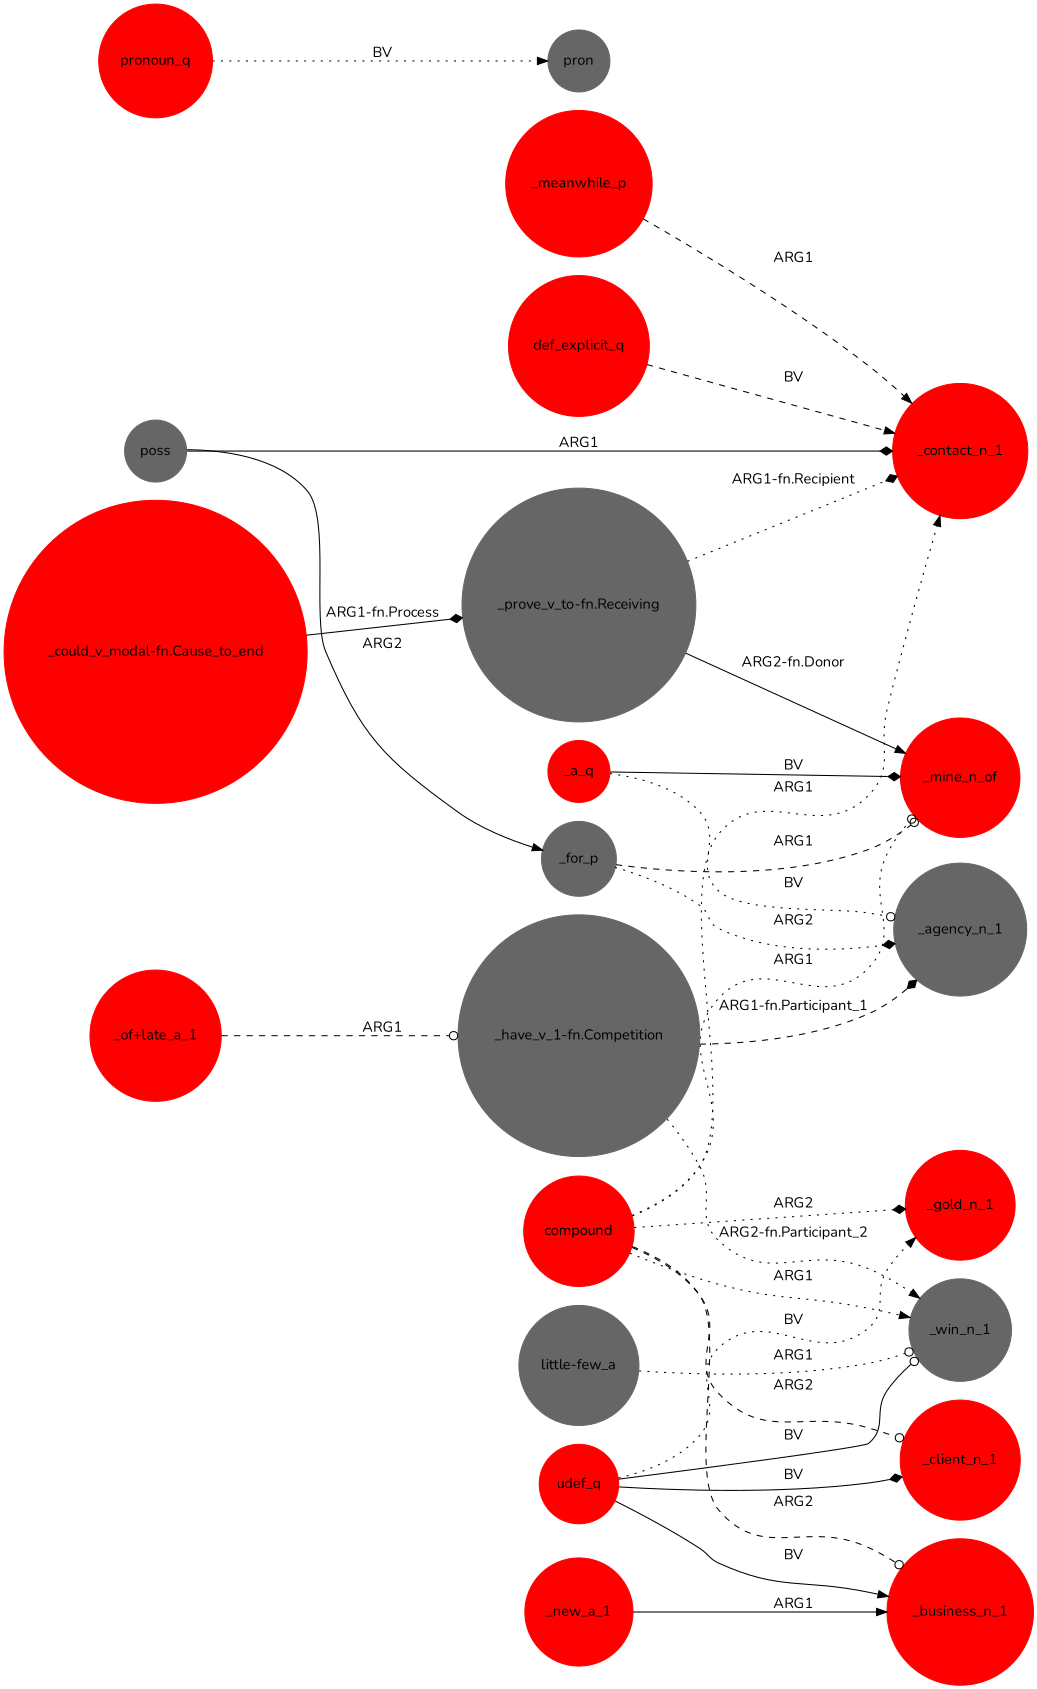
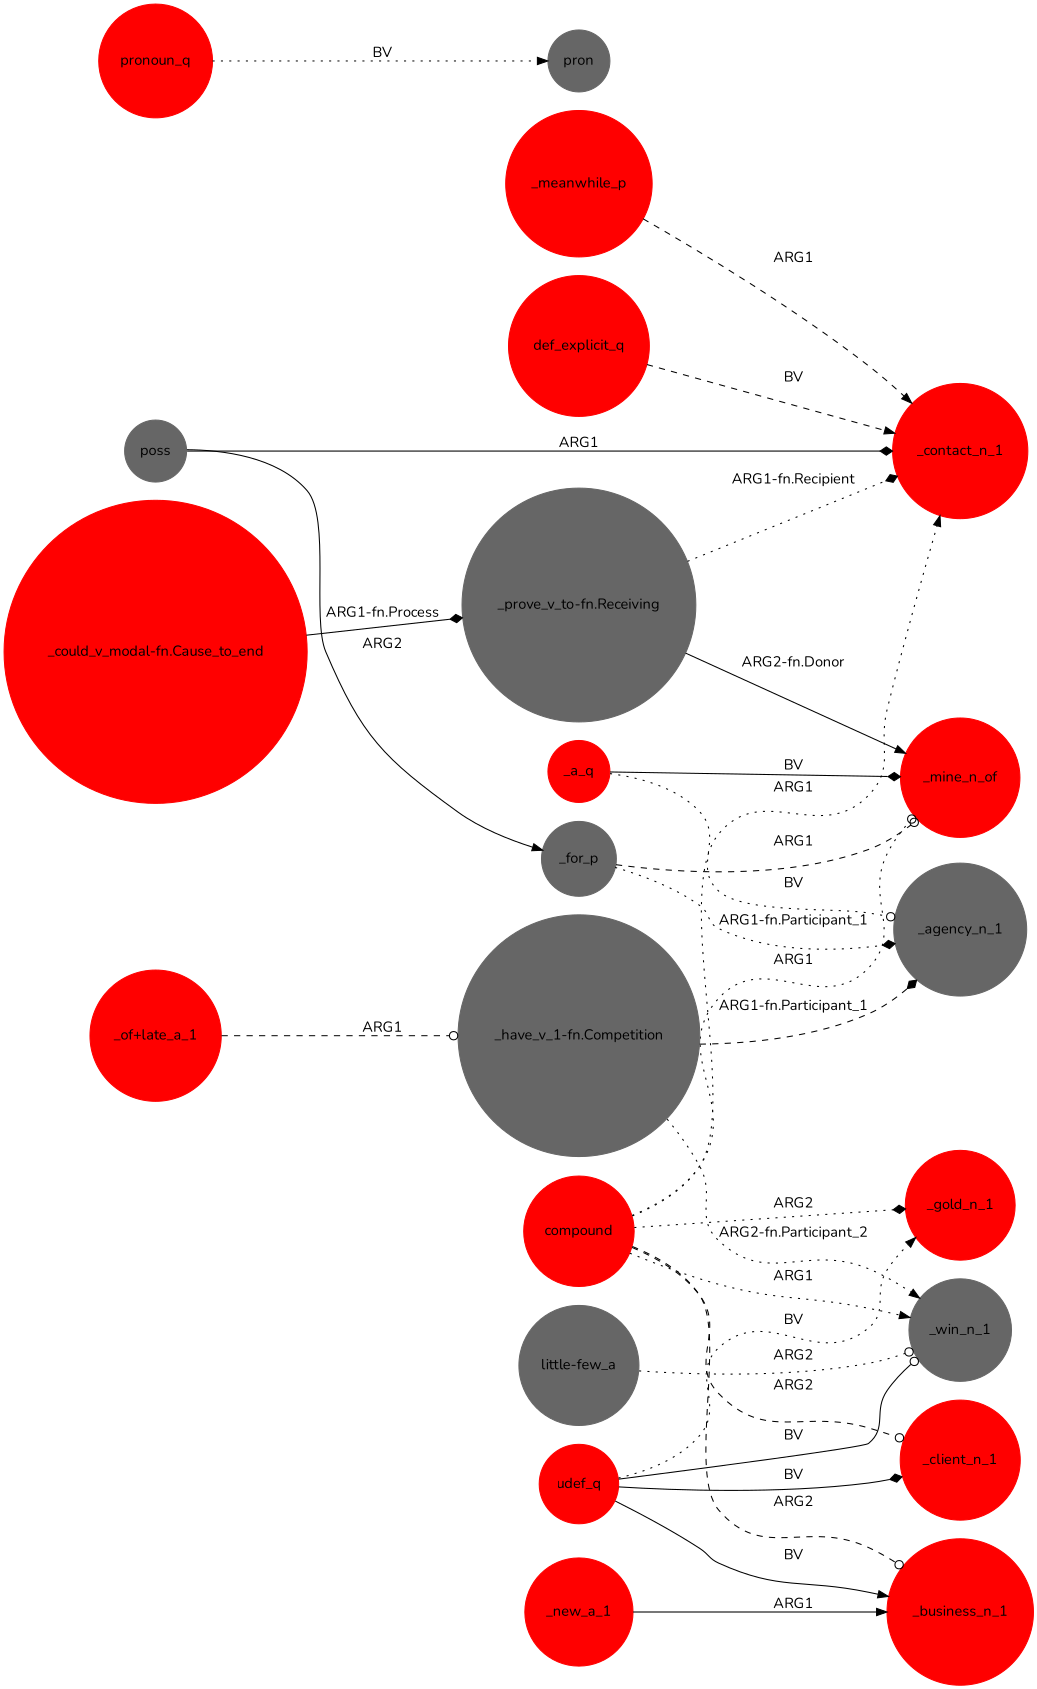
edge "_for_p" -> "_agency_n_1": label "ARG2" -> "ARG1-fn.Participant_1"
edge "little-few_a" -> "_win_n_1": label "ARG1" -> "ARG2"
